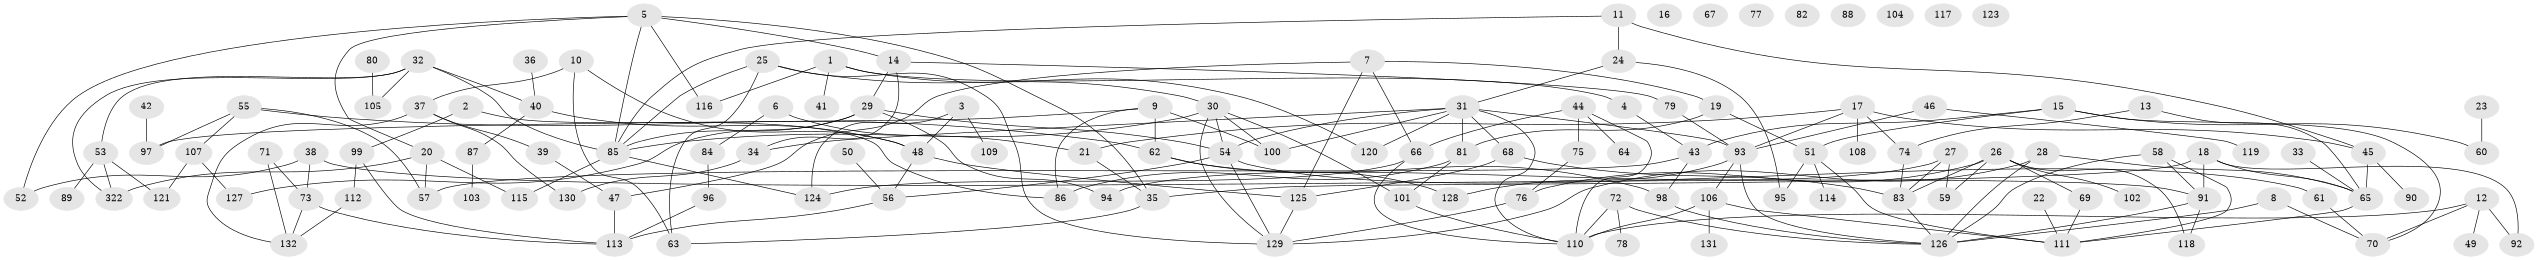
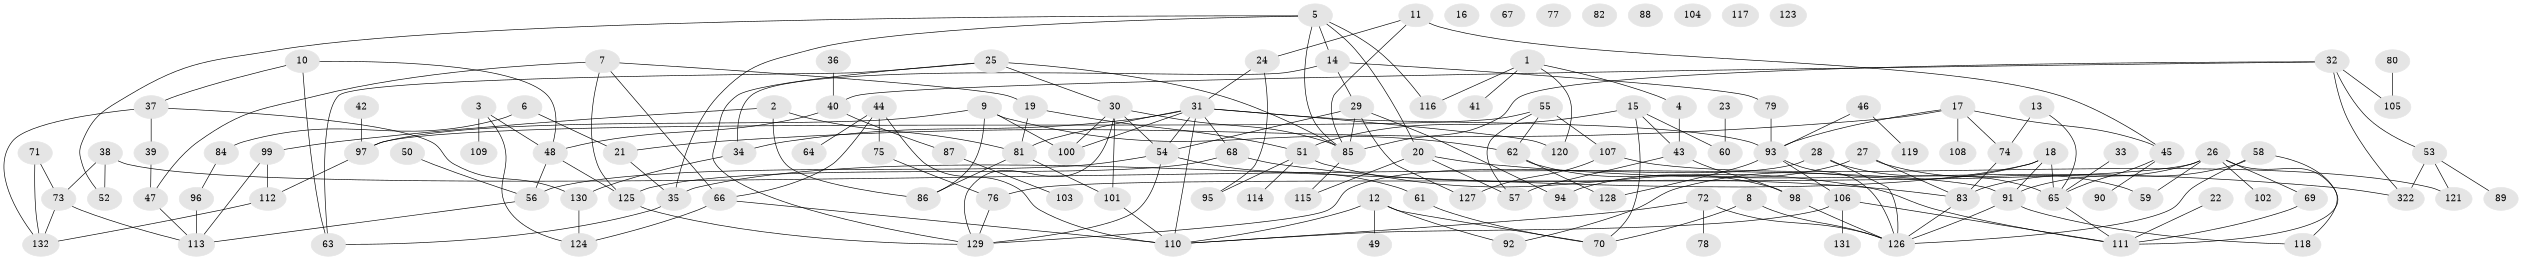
edge "2" -- "81": added
edge "85" -- "124": now "130" -- "124"
edge "97" -- "112": added
